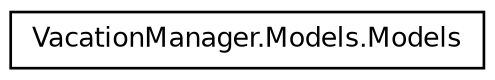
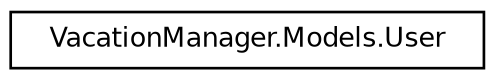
node "VacationManager.Models.Models": label "VacationManager.Models.Models" -> "VacationManager.Models.User"
